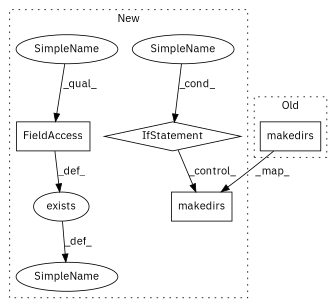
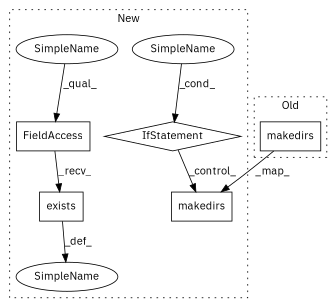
edge "FieldAccess" -> "exists": label "_def_" -> "_recv_"
node "exists": shape ellipse -> box
